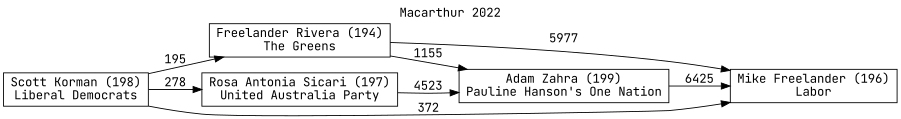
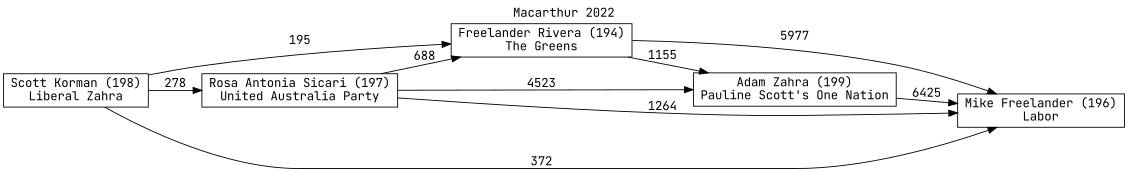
edge "Rosa Antonia Sicari (197) United Australia Party" -> "Freelander Rivera (194) The Greens": added, label "688"
node "Adam Zahra (199) Pauline Hanson's One Nation": label "Adam Zahra (199) Pauline Hanson's One Nation" -> "Adam Zahra (199) Pauline Scott's One Nation"
node "Scott Korman (198) Liberal Democrats": label "Scott Korman (198) Liberal Democrats" -> "Scott Korman (198) Liberal Zahra"
edge "Rosa Antonia Sicari (197) United Australia Party" -> "Mike Freelander (196) Labor": added, label "1264"
